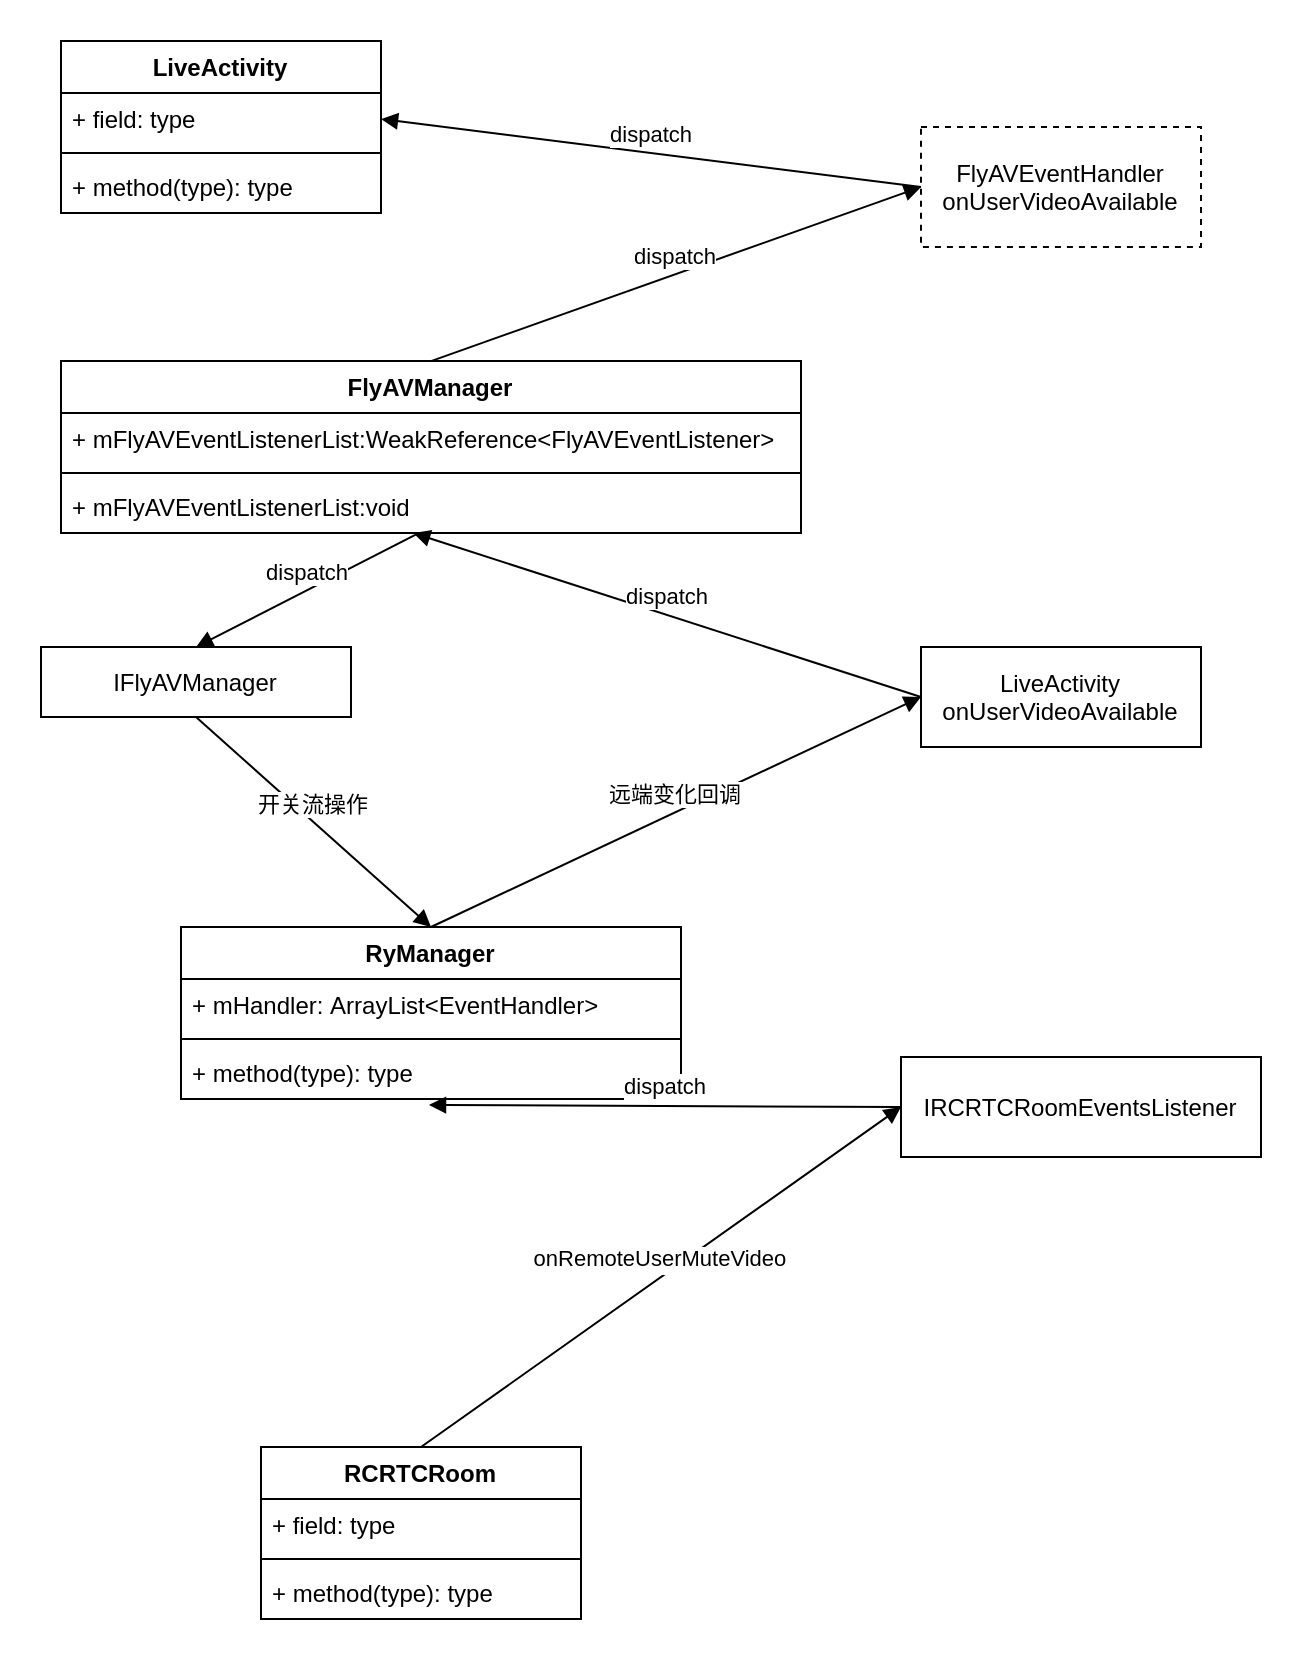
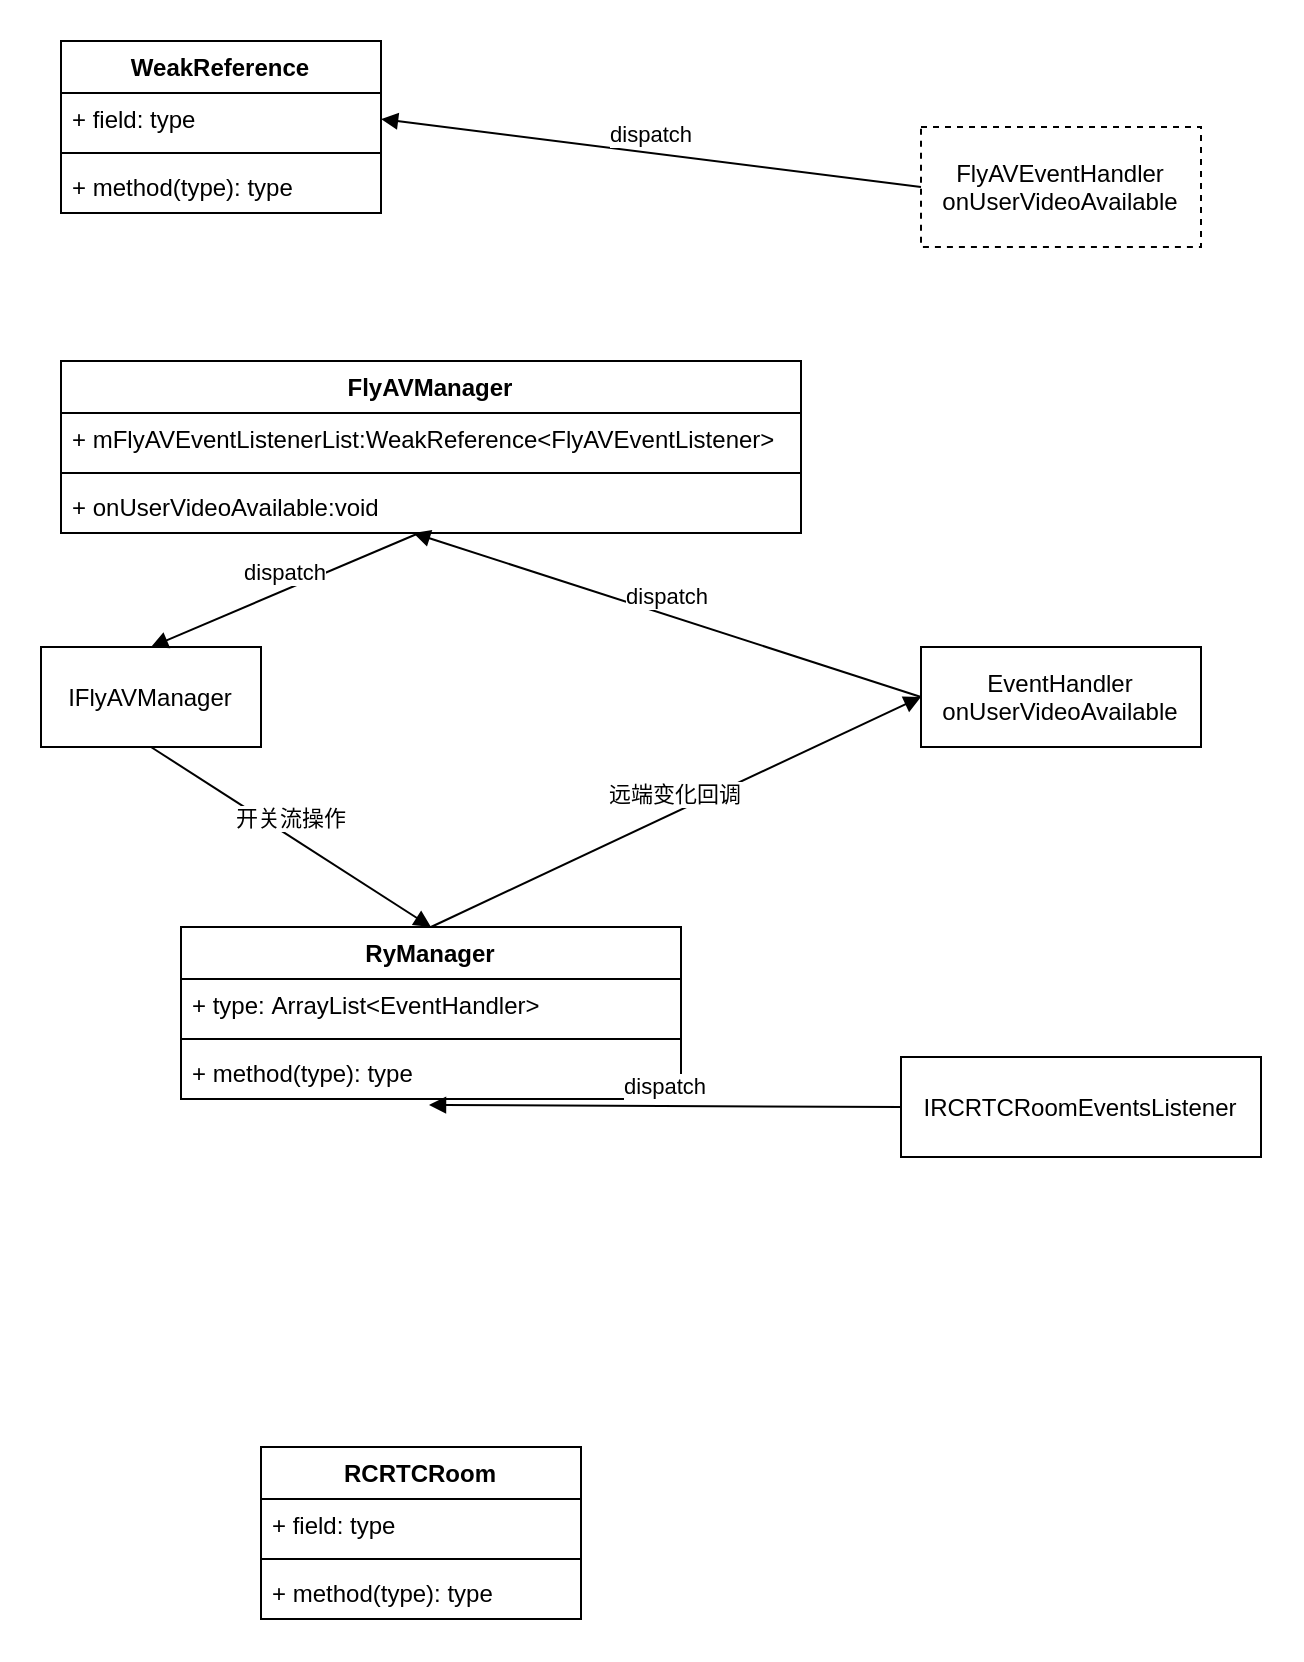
node "LiveActivity": label "LiveActivity" -> "WeakReference"
edge "FlyAVManager" -> "FlyAVEventHandler onUserVideoAvailable": removed, label "dispatch"
node "+ mFlyAVEventListenerList:void": label "+ mFlyAVEventListenerList:void" -> "+ onUserVideoAvailable:void"
node "IFlyAVManager": size 310x70 -> 220x100
node "LiveActivity onUserVideoAvailable": label "LiveActivity onUserVideoAvailable" -> "EventHandler onUserVideoAvailable"
node "+ mHandler: ArrayList<EventHandler>": label "+ mHandler: ArrayList<EventHandler>" -> "+ type: ArrayList<EventHandler>"
edge "RCRTCRoom" -> "IRCRTCRoomEventsListener": removed, label "onRemoteUserMuteVideo"
